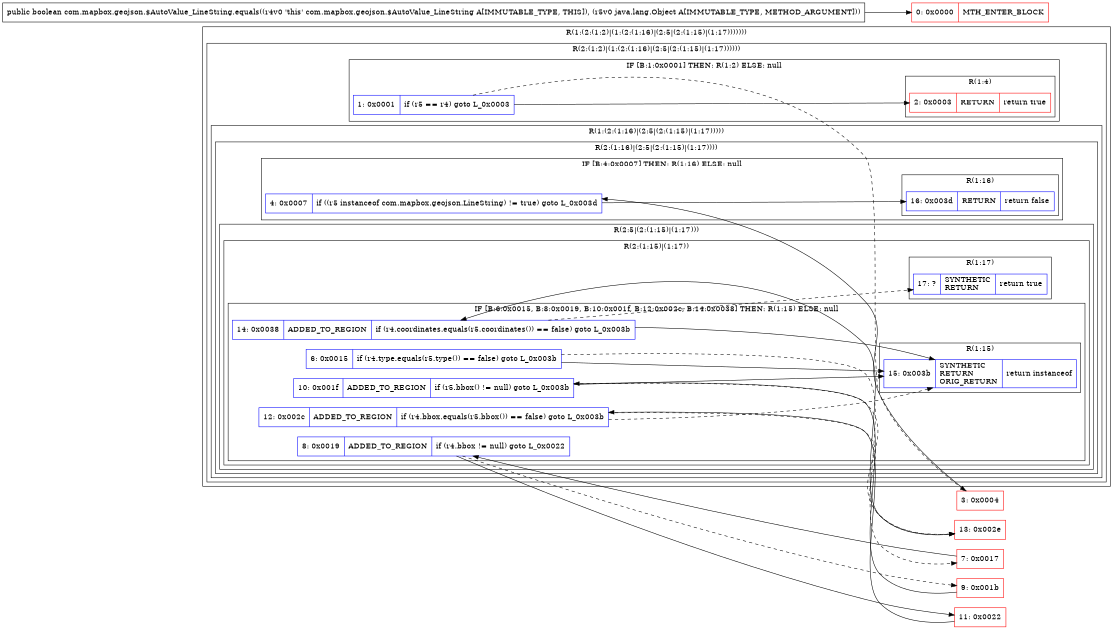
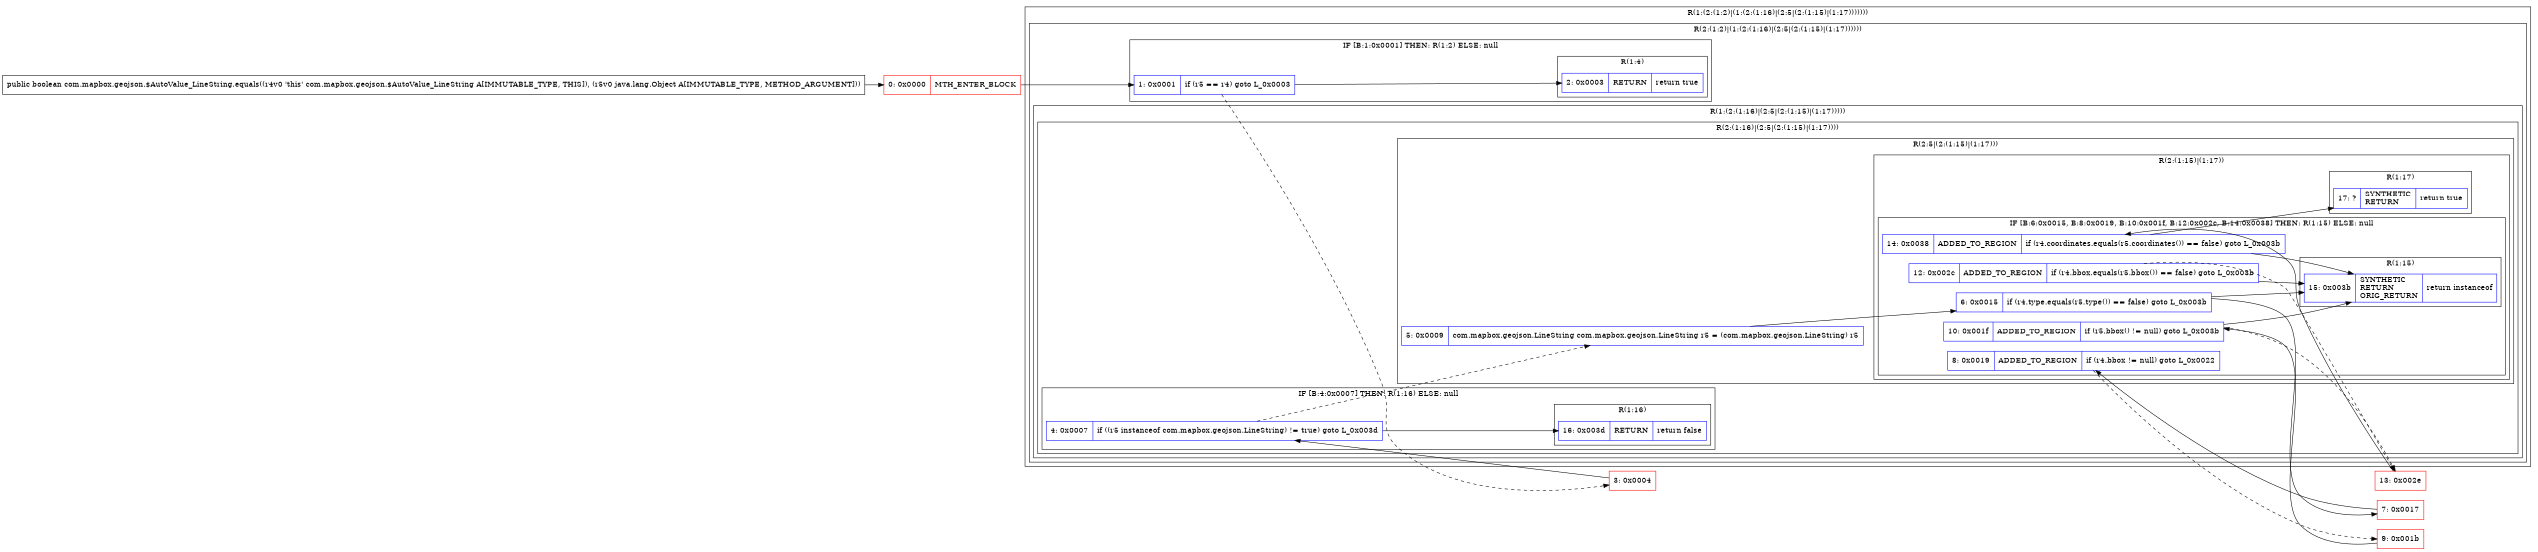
edge "0: 0x0000" -> "1: 0x0001": added
node "2: 0x0003": color red -> blue
edge "14: 0x0038" -> "17: ?": style dashed -> solid
node "5: 0x0009": added
edge "6: 0x0015" -> "7: 0x0017": style dashed -> solid
edge "12: 0x002c" -> "15: 0x003b": style dashed -> solid
node "11: 0x0022": removed
